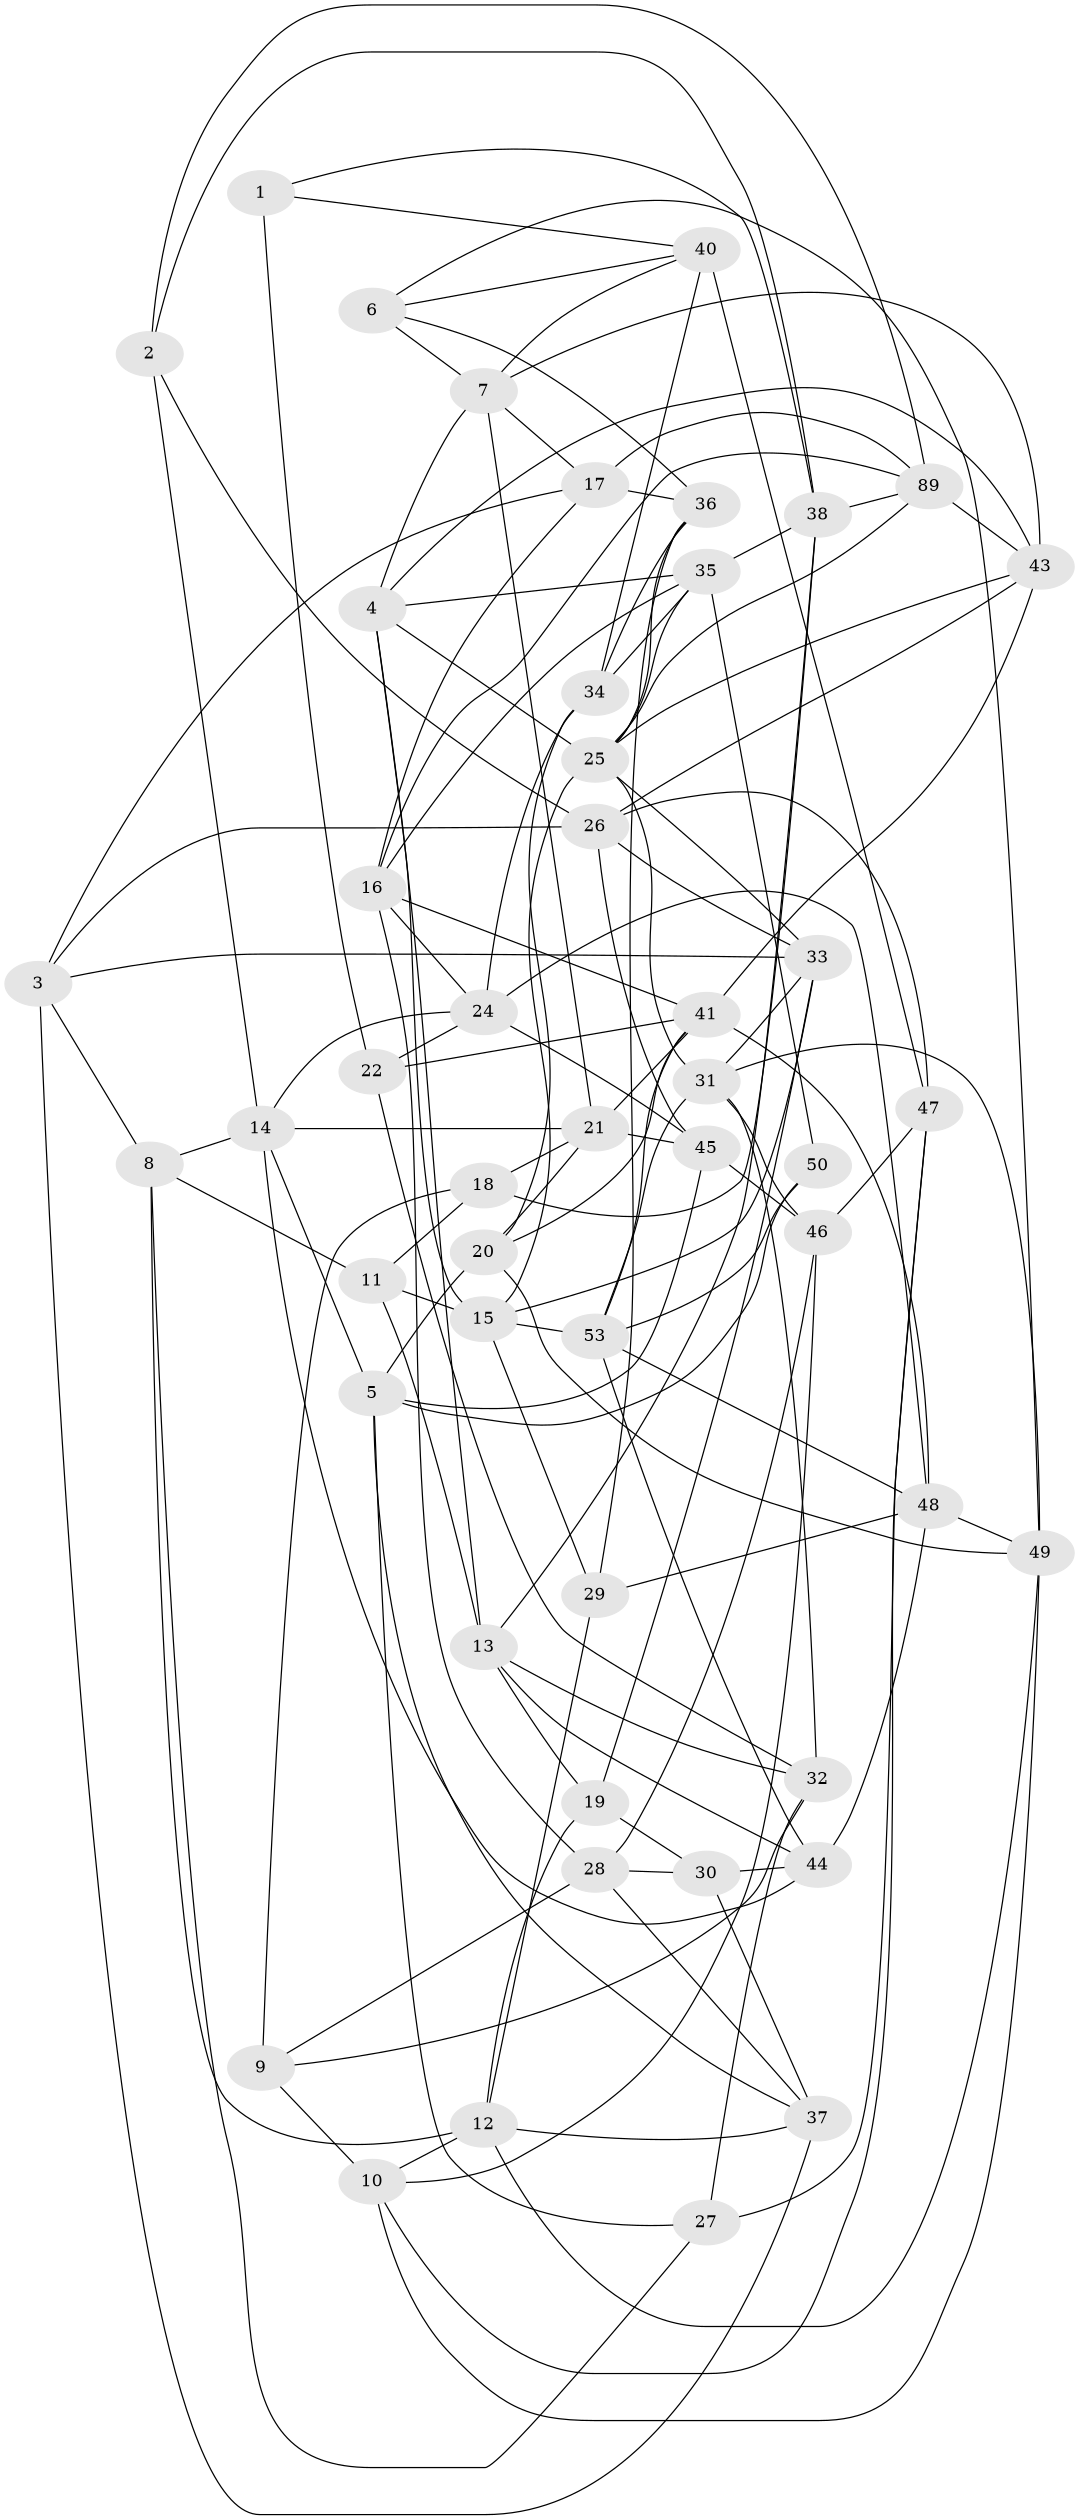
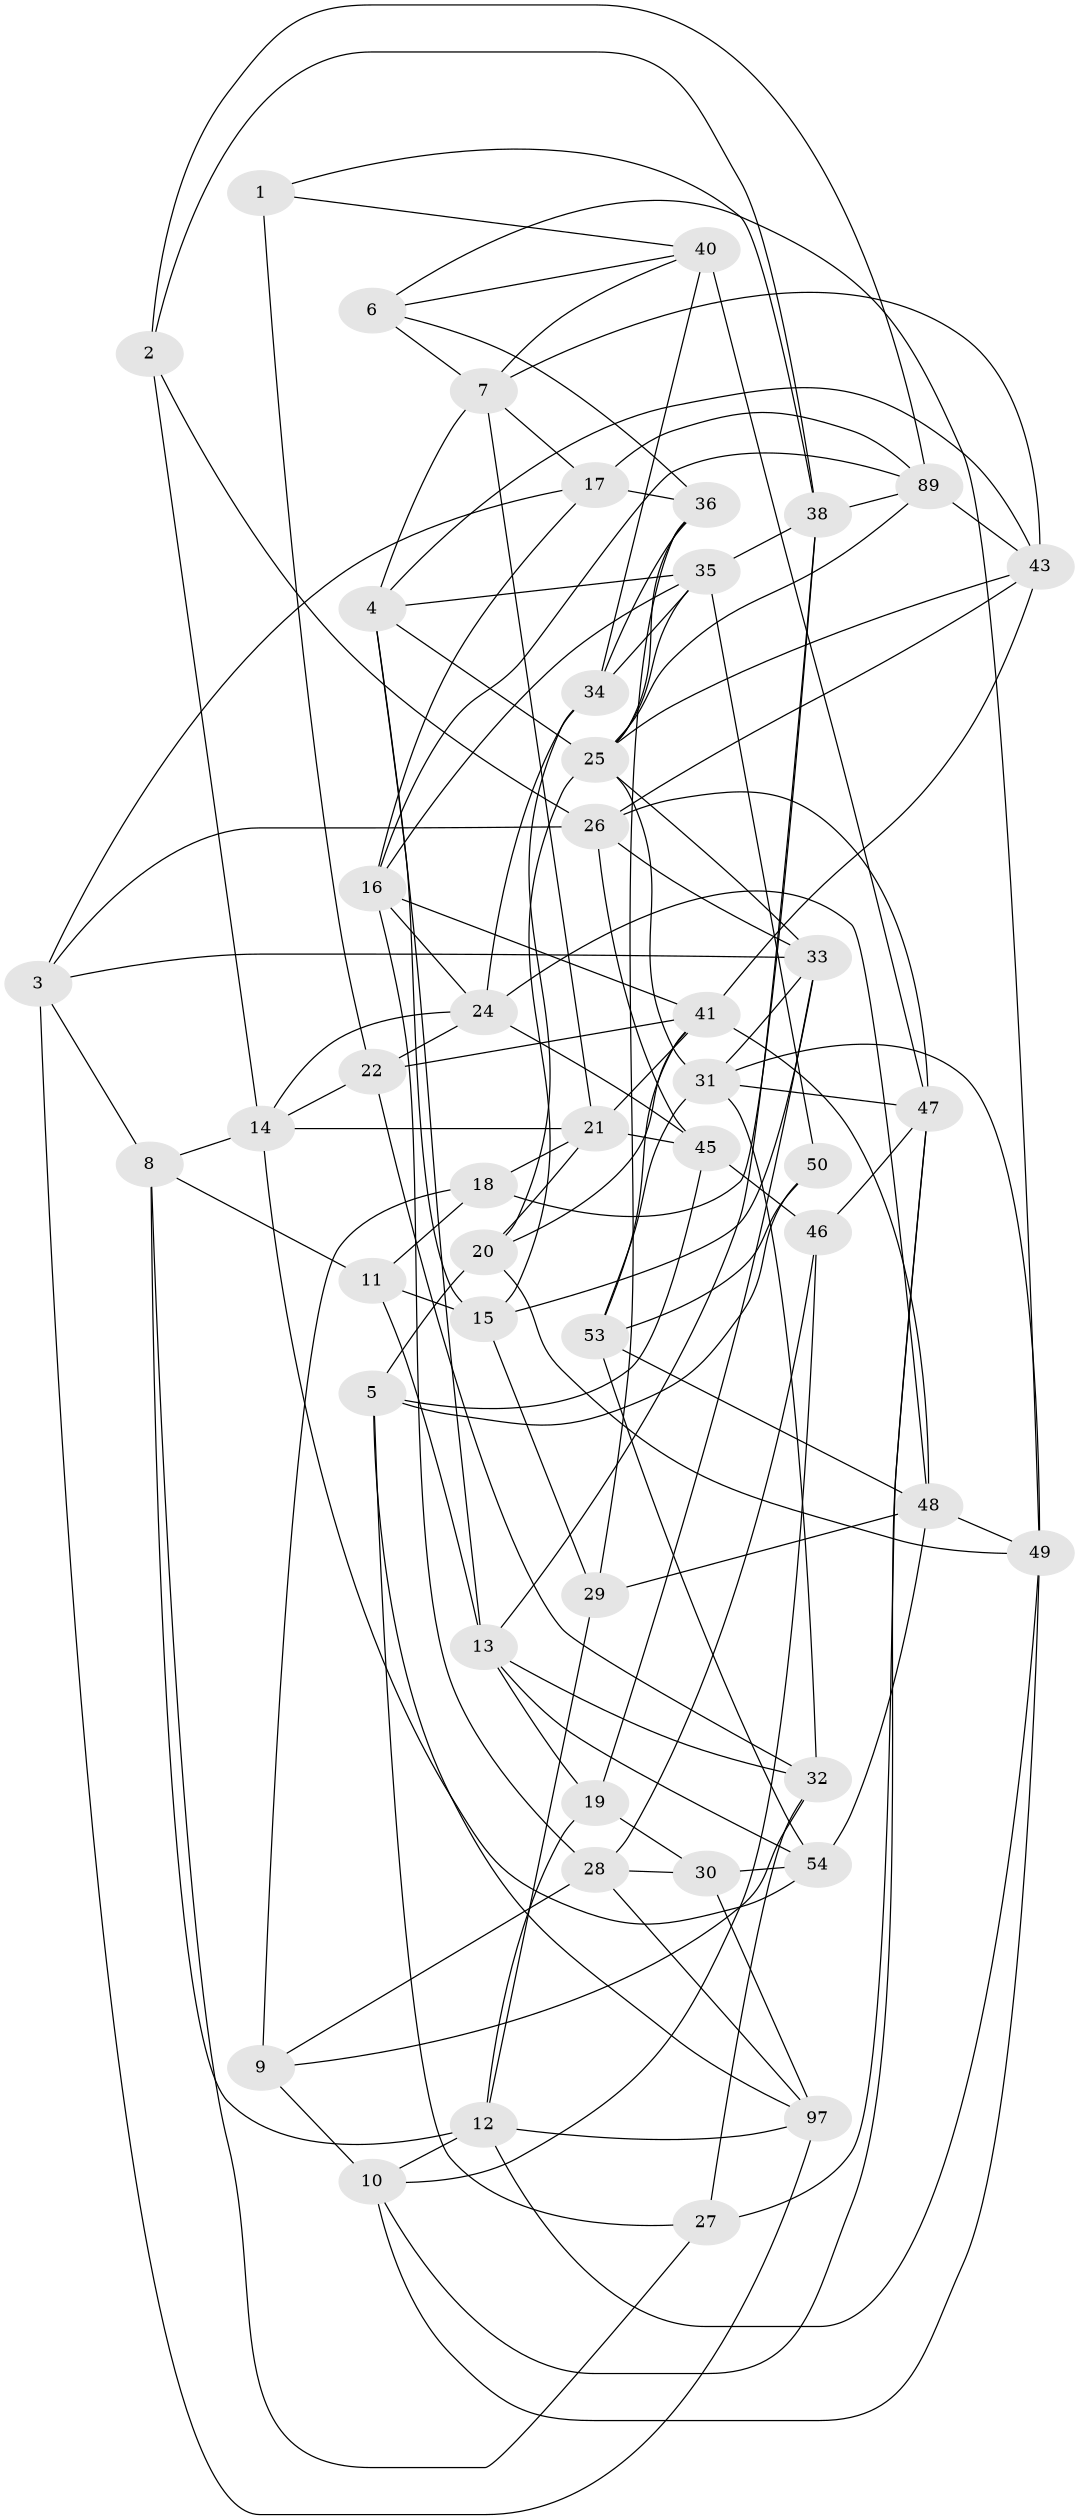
edge "31" -- "46": now "31" -- "47"
edge "14" -- "5": now "14" -- "22"
edge "15" -- "53": removed
node "44": label "44" -> "54"
node "37": label "37" -> "97"
